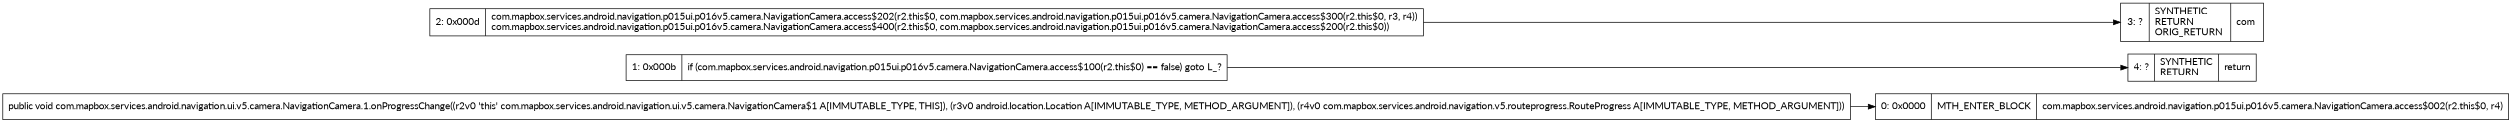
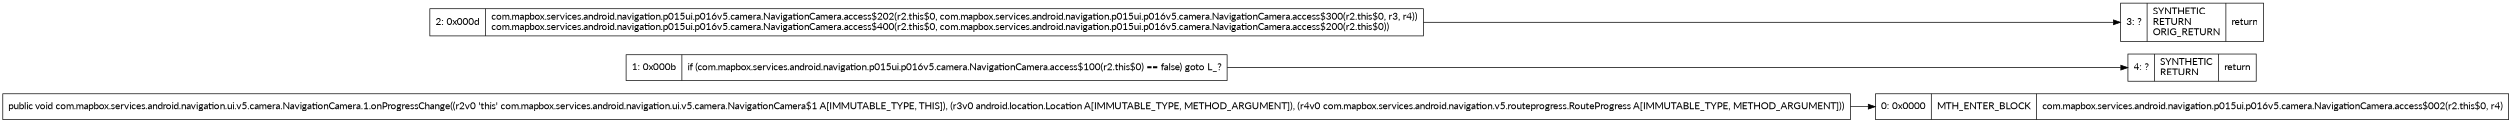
node "3: ?": text "com" -> "return"
